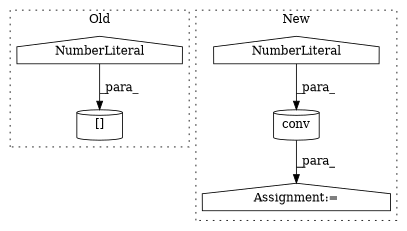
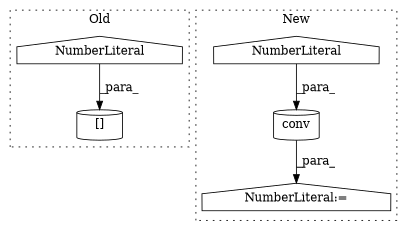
node "Assignment:=": label "Assignment:=" -> "NumberLiteral:="
